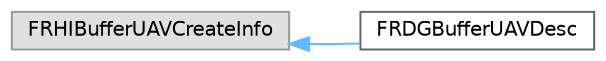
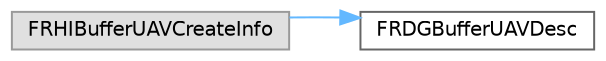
edge "FRDGBufferUAVDesc" -> "FRHIBufferUAVCreateInfo": reversed
